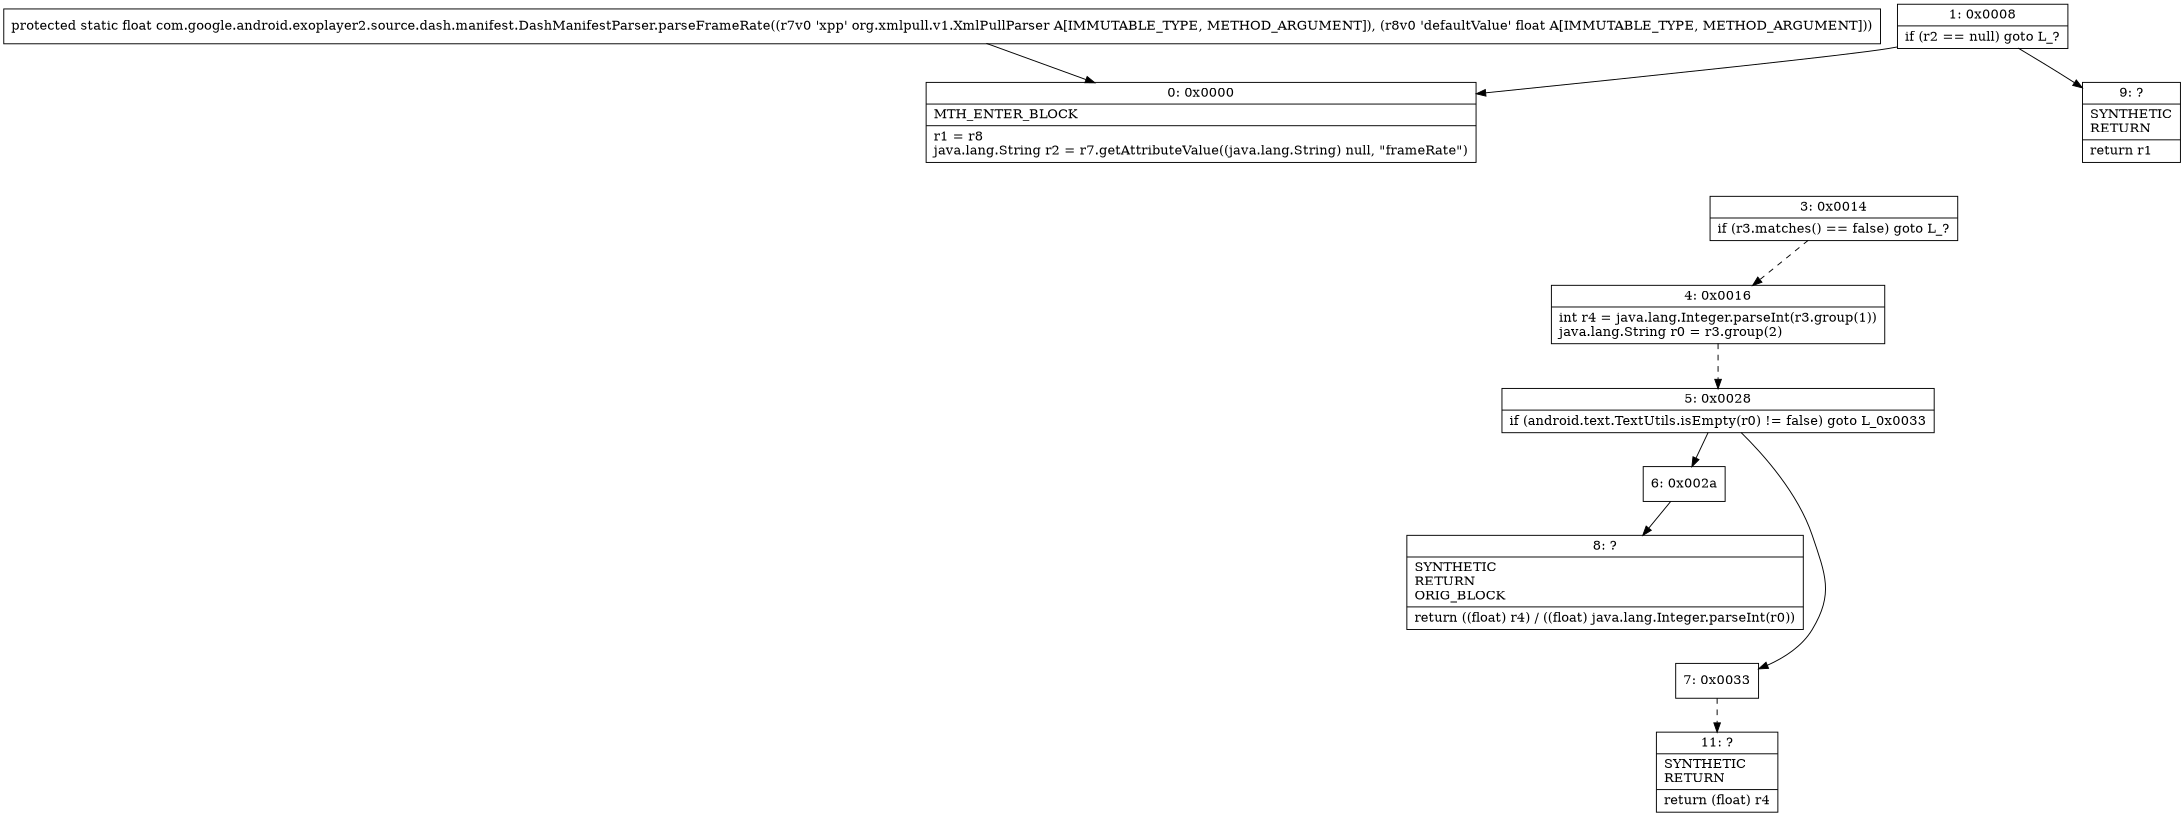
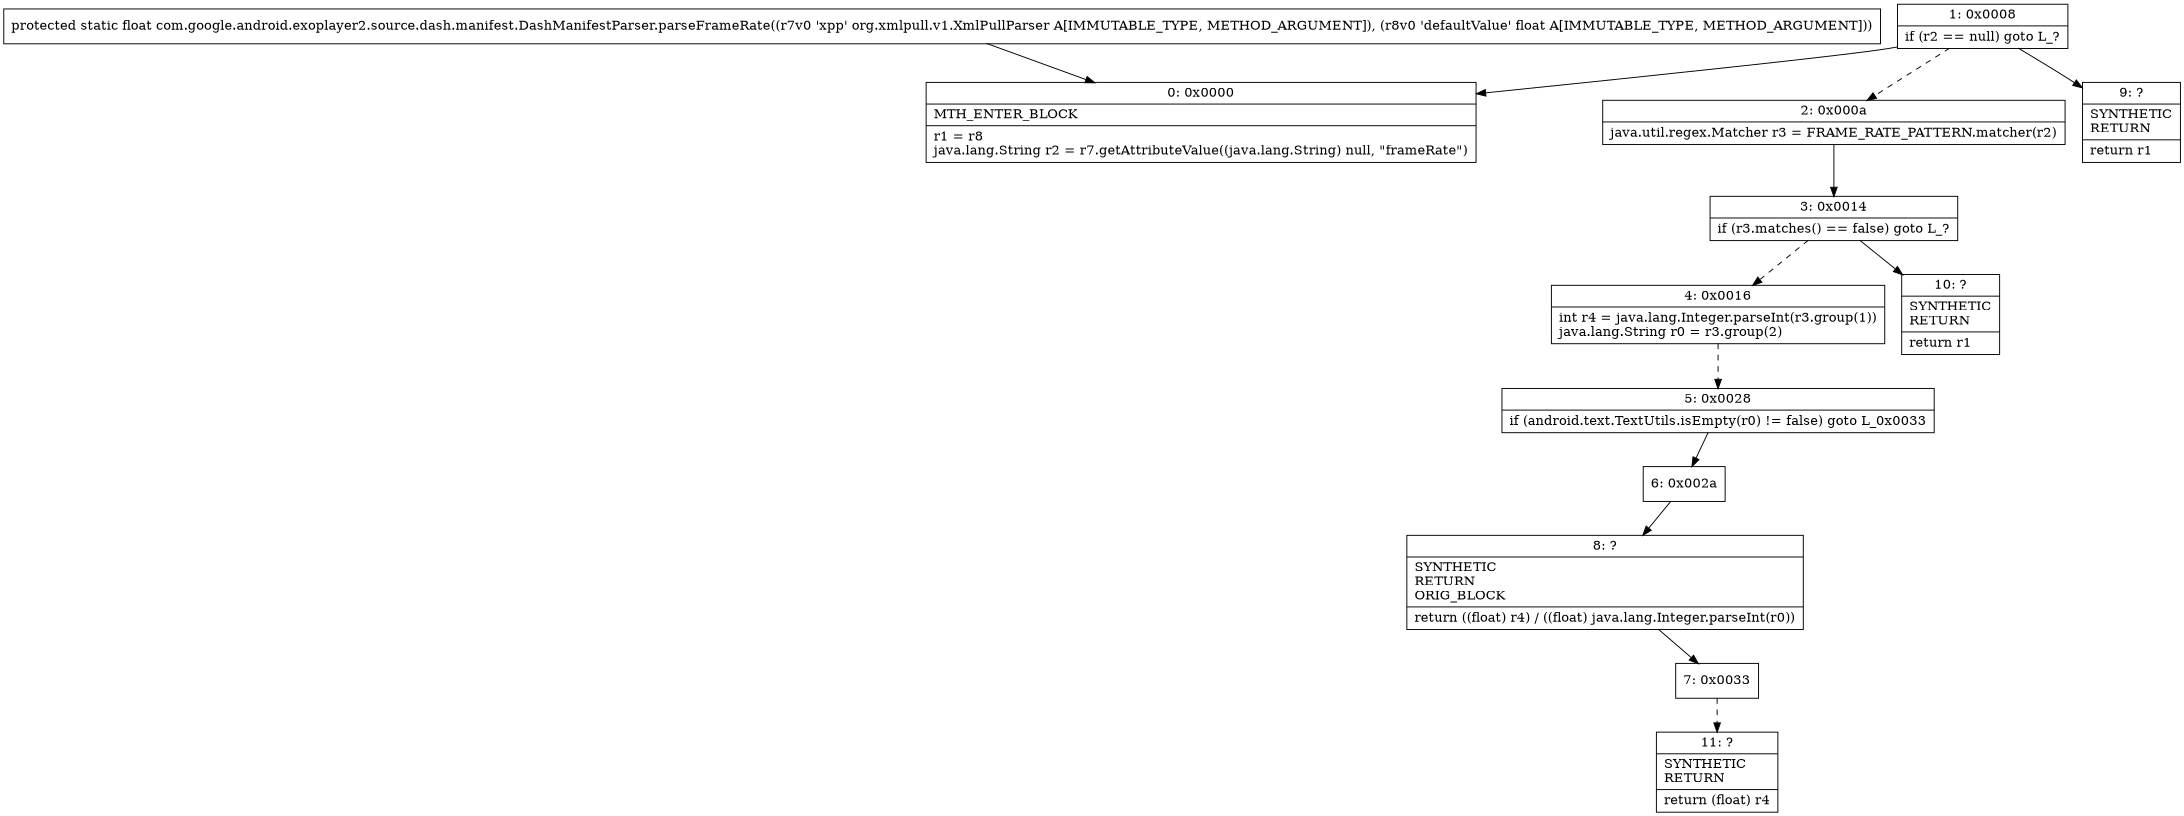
node "2: 0x000a": added
node "10: ?": added
edge "5: 0x0028" -> "7: 0x0033": now "8: ?" -> "7: 0x0033"
